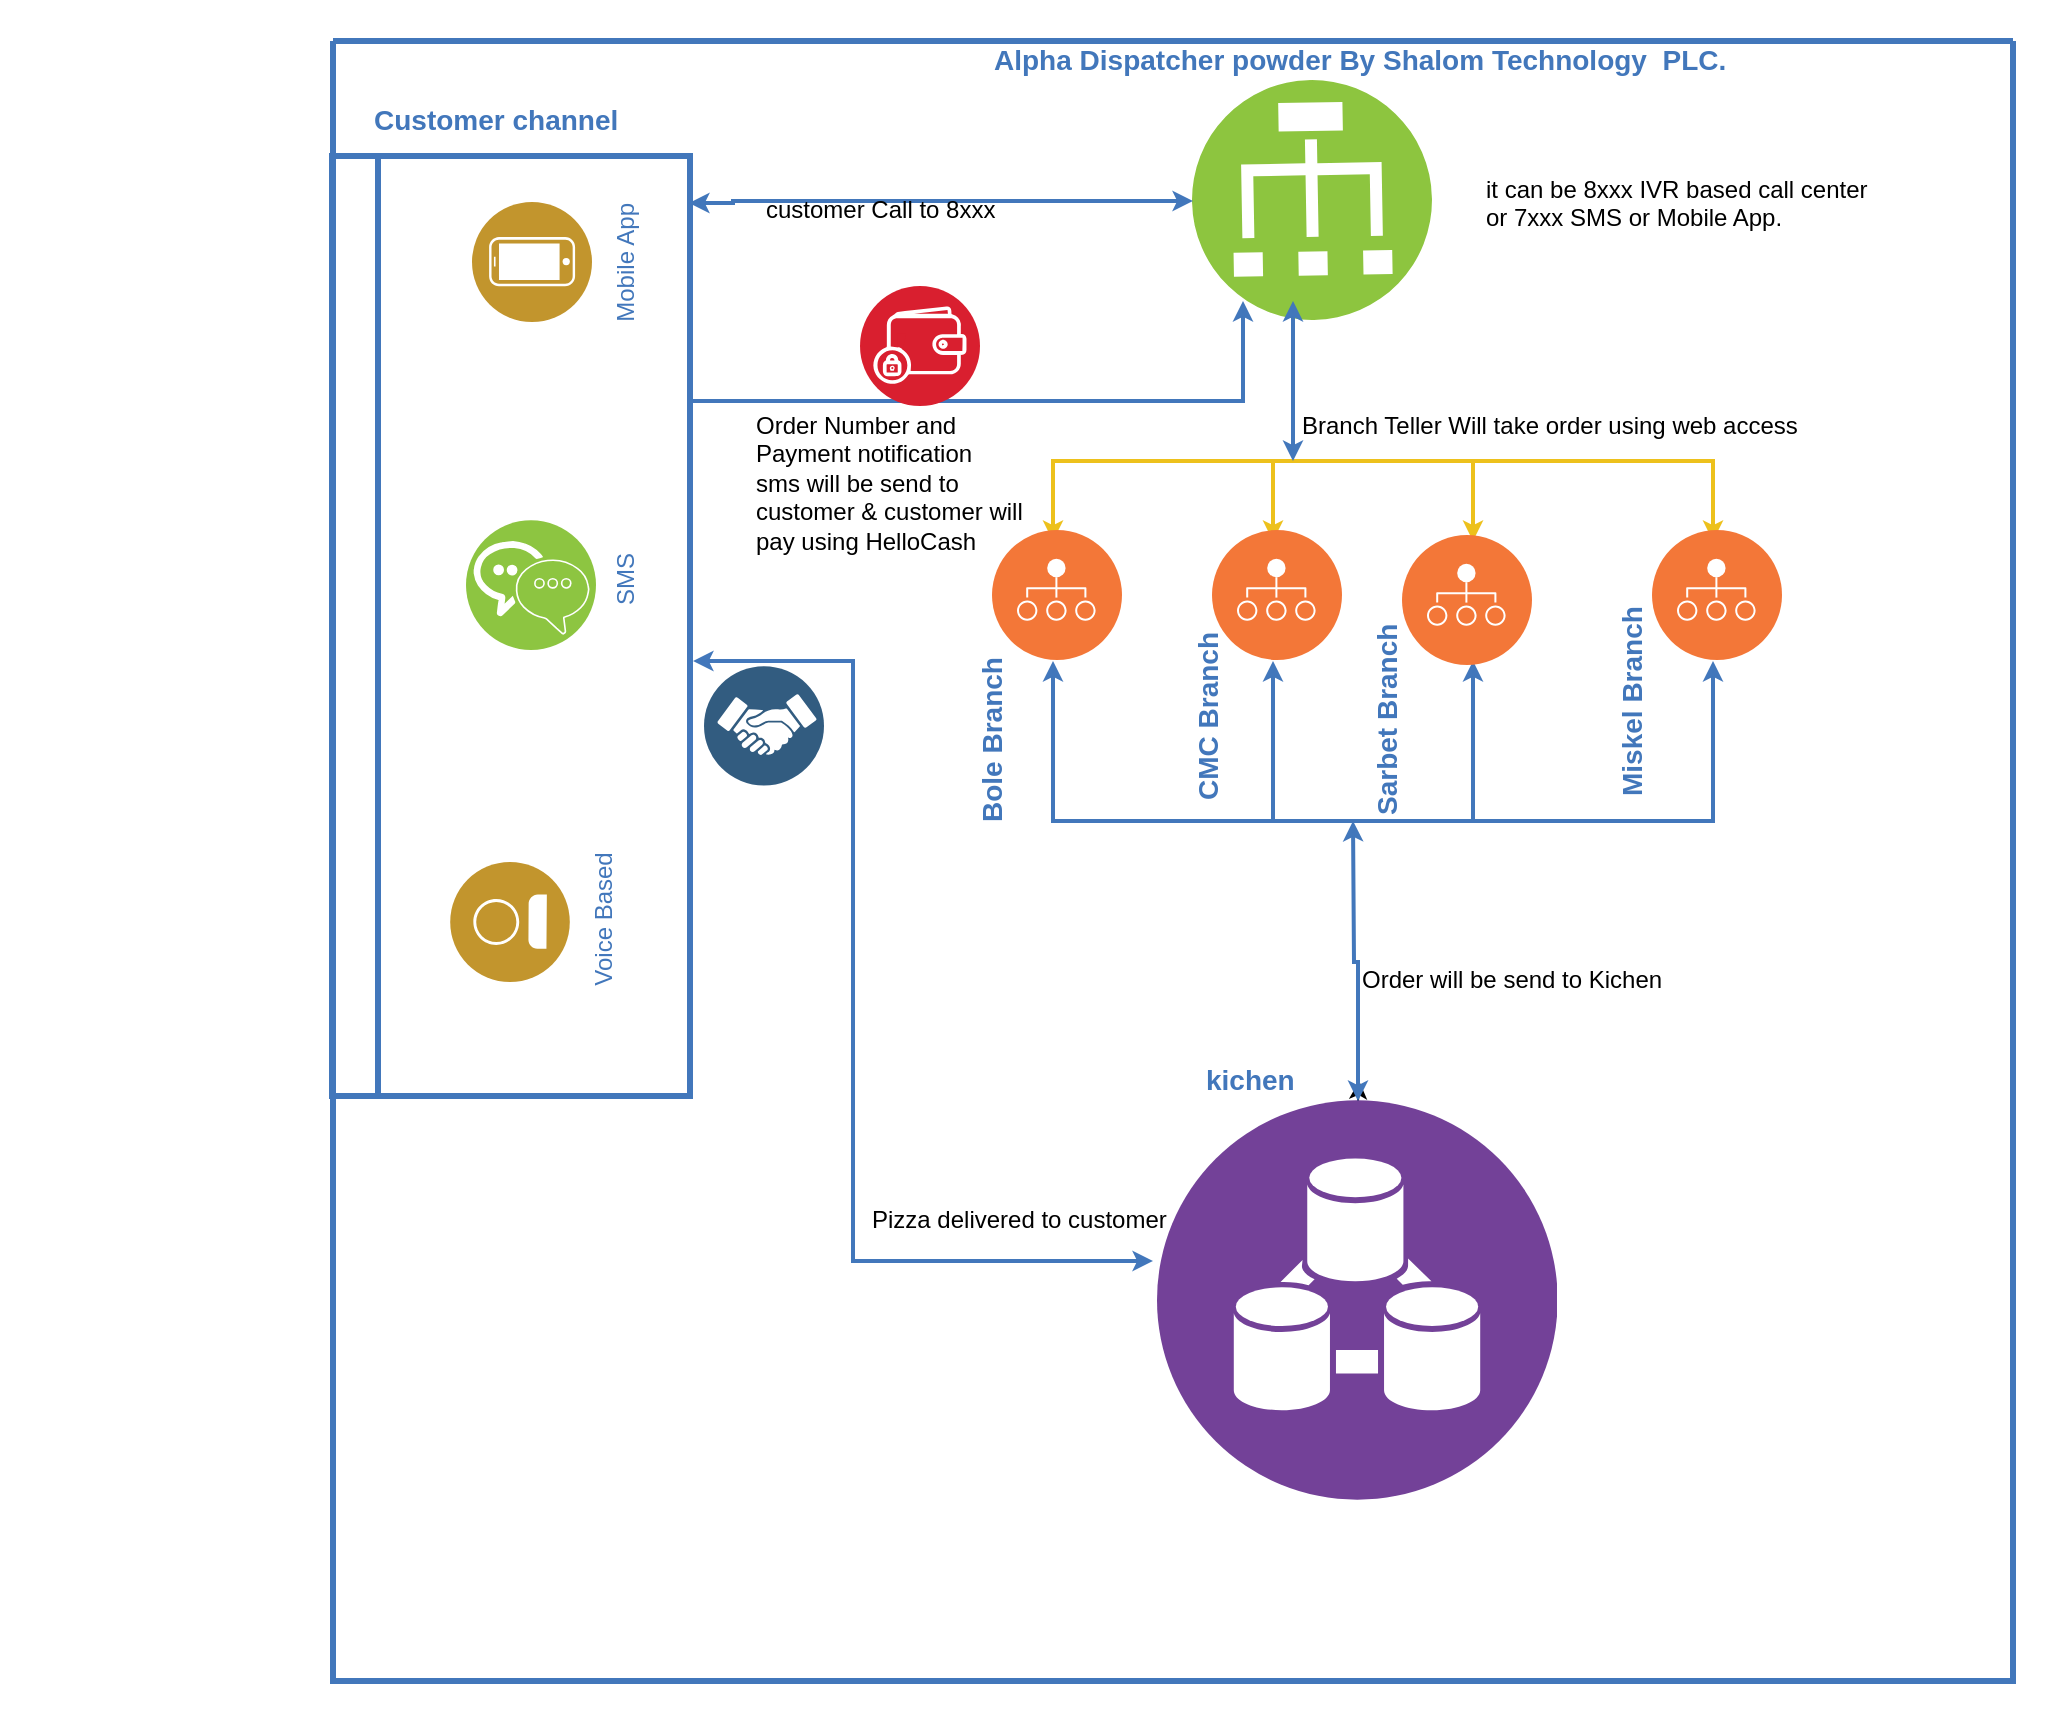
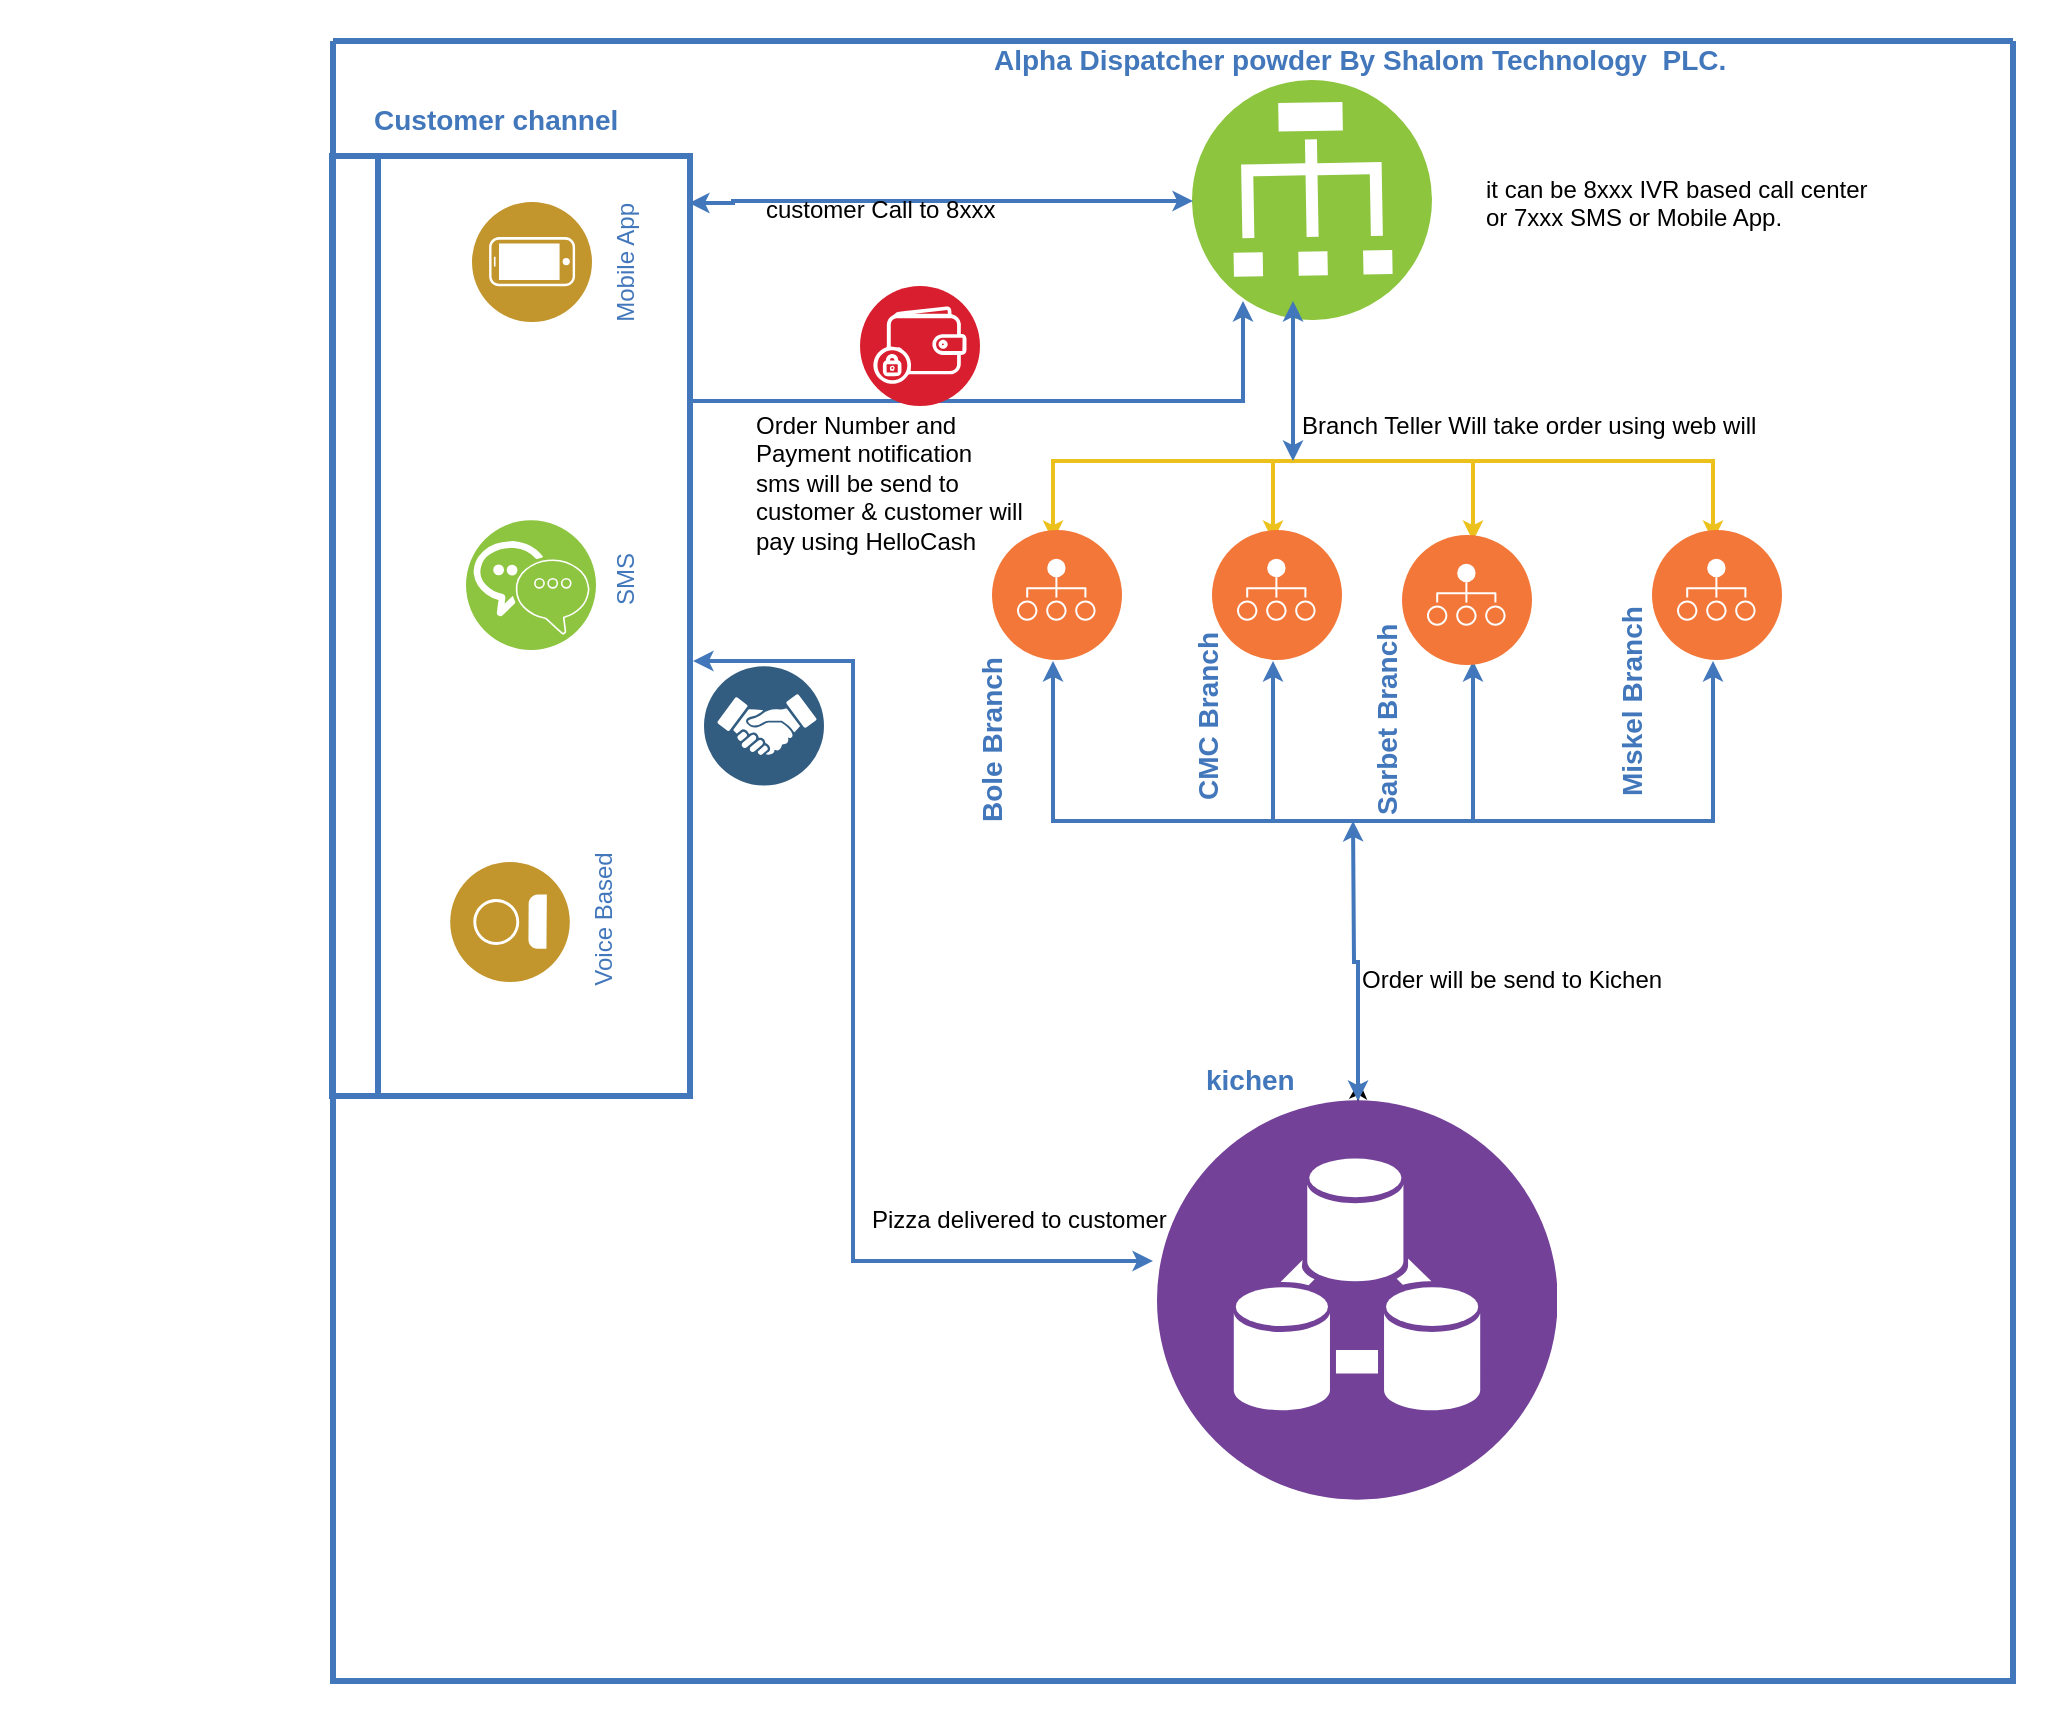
node "Branch Teller Will take order using web access": label "Branch Teller Will take order using web access" -> "Branch Teller Will take order using web will"
